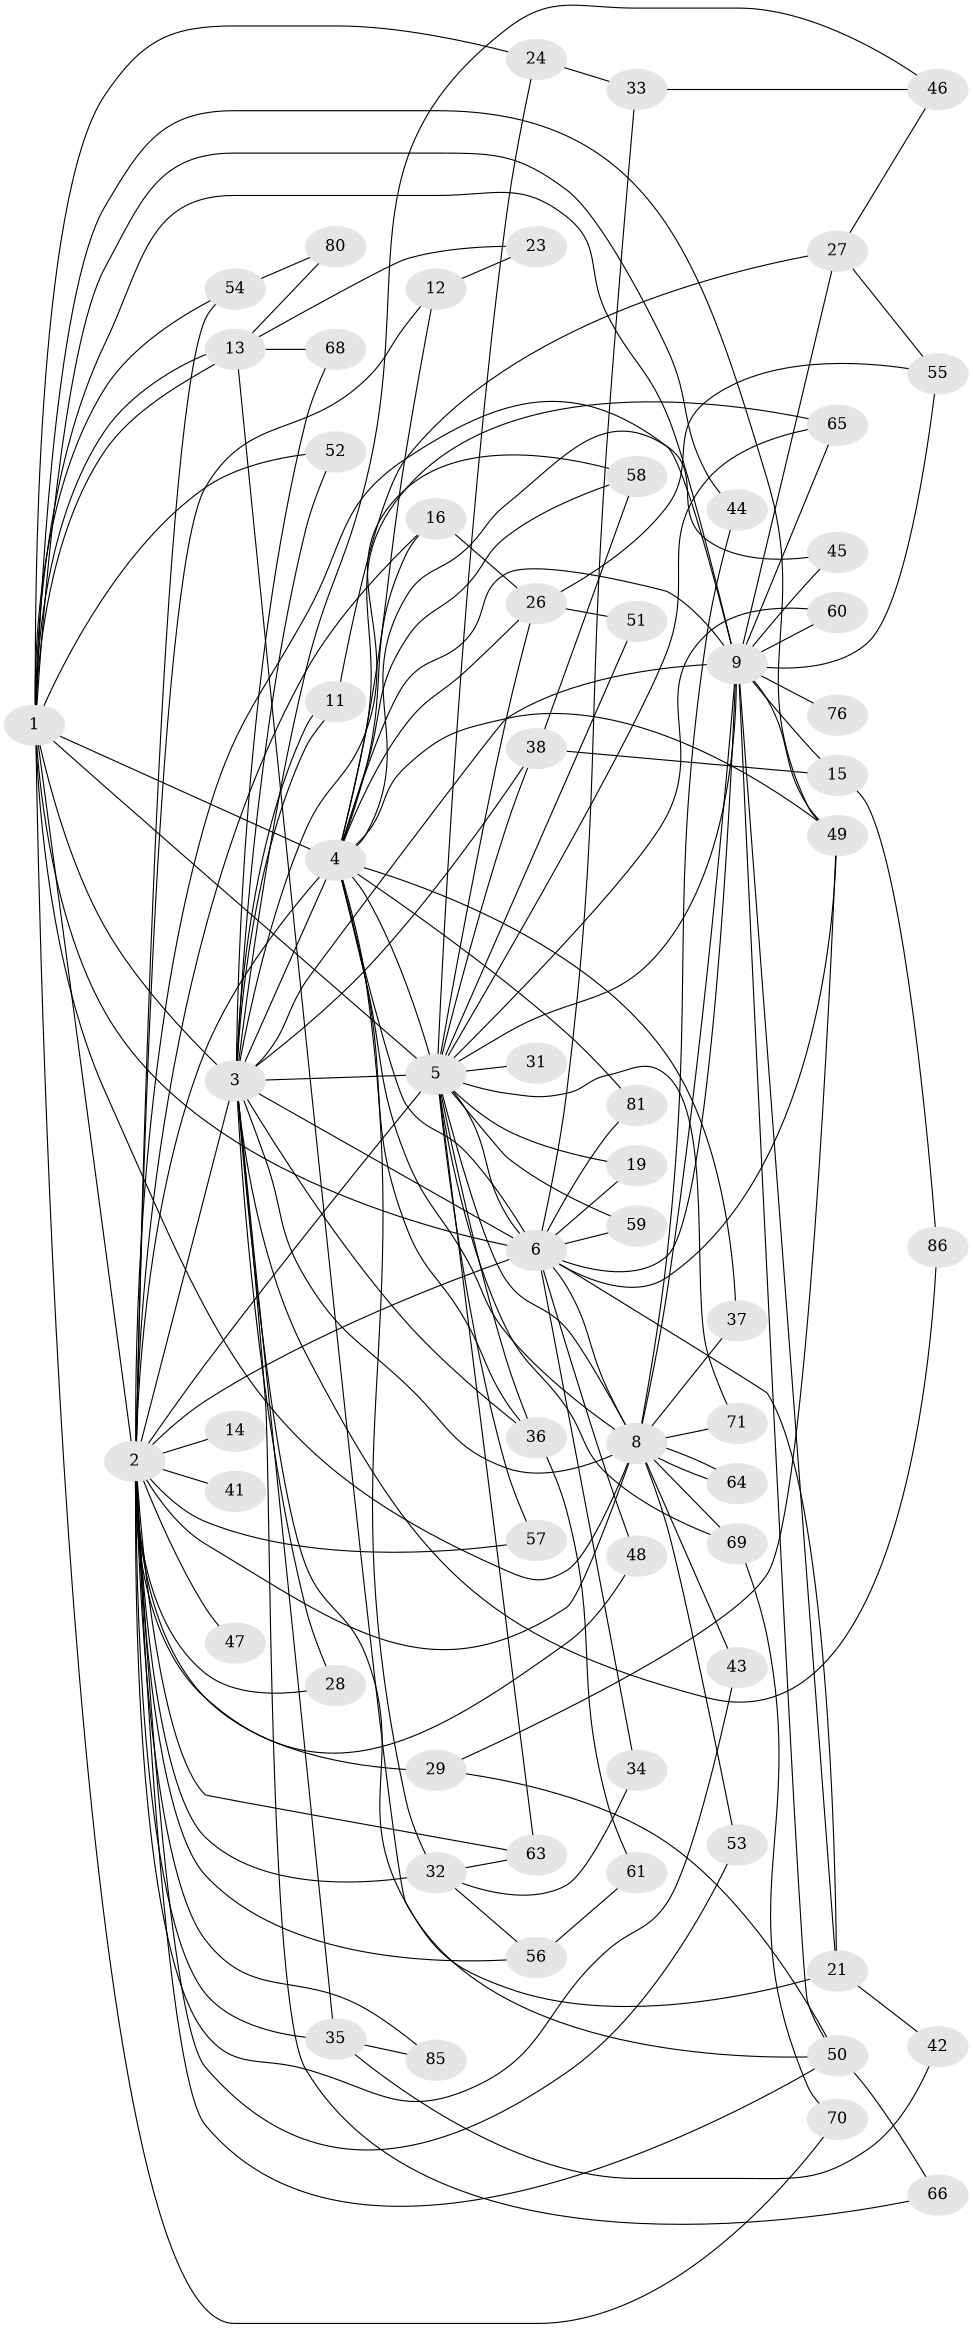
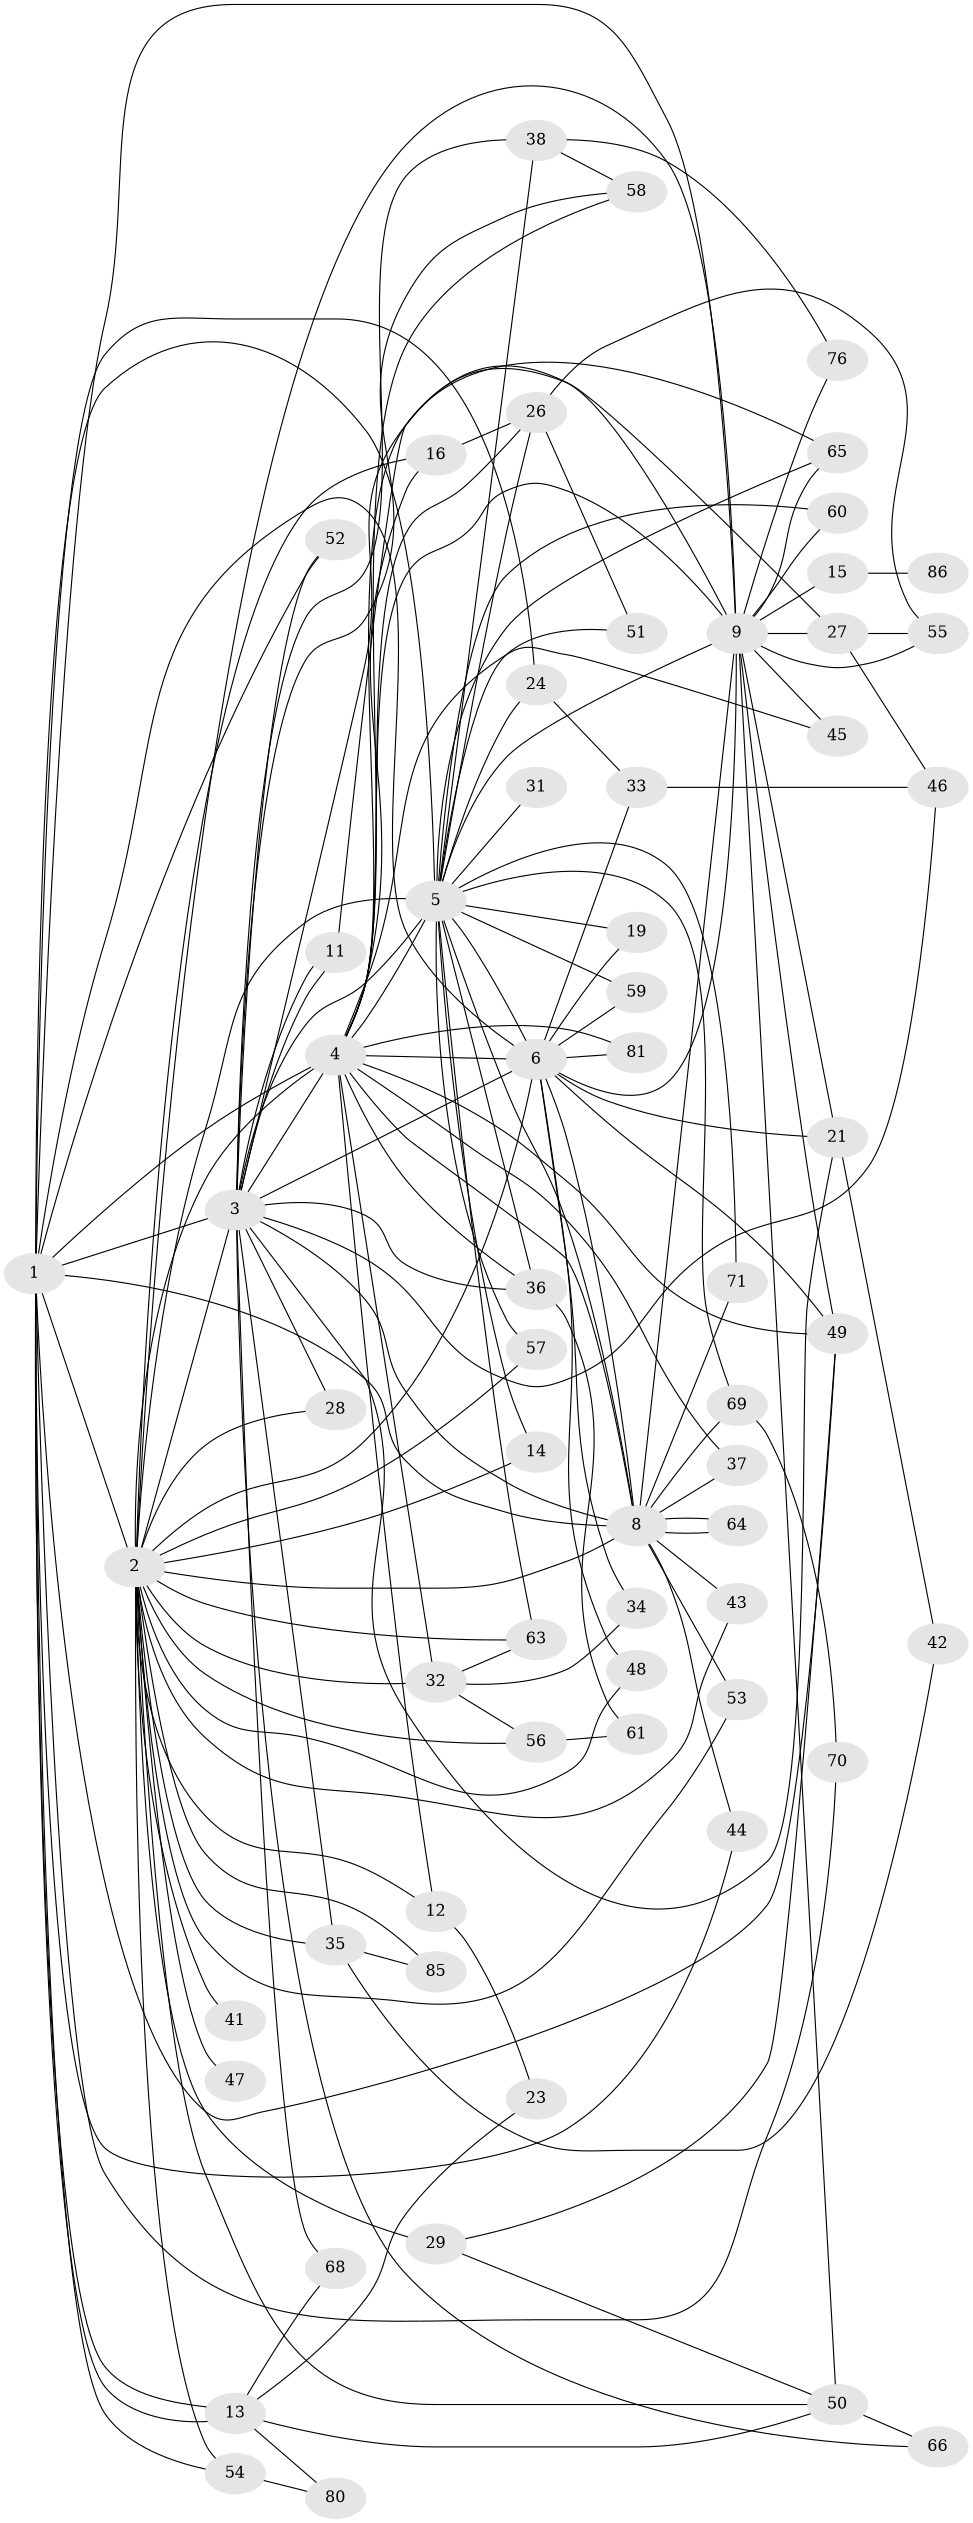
edge "38" -- "15": now "38" -- "76"
edge "5" -- "14": added
edge "3" -- "86": removed
